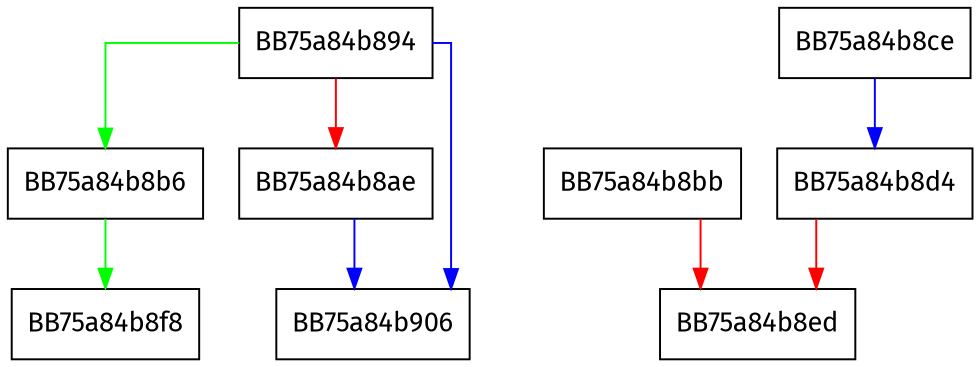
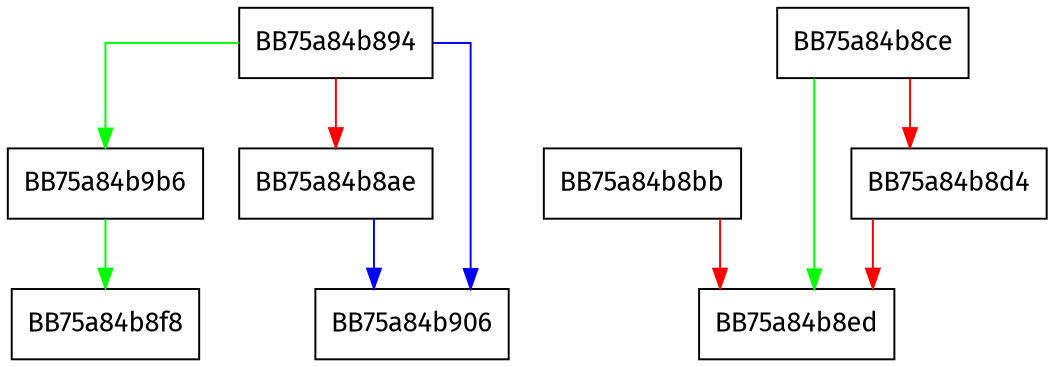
edge "BB75a84b8ce" -> "BB75a84b8d4": color blue -> red
edge "BB75a84b8ce" -> "BB75a84b8ed": added
node "BB75a84b8b6": label "BB75a84b8b6" -> "BB75a84b9b6"
